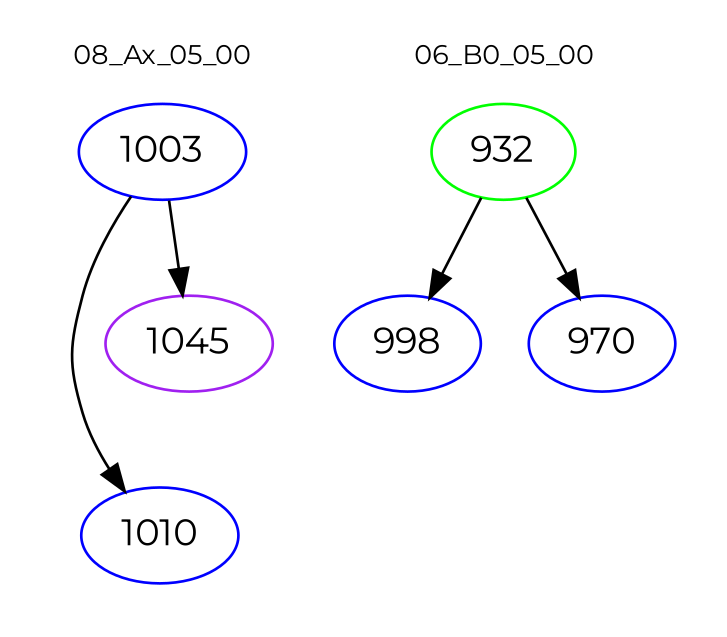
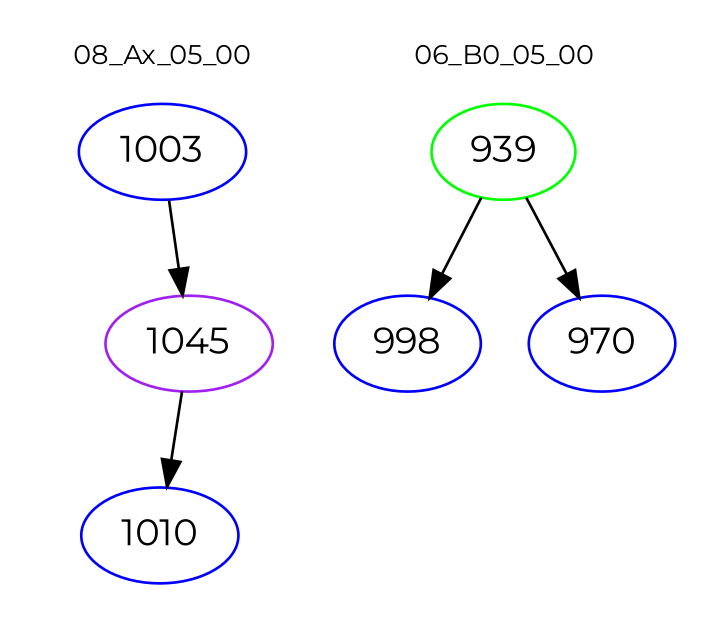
node "932": label "932" -> "939"
edge "1003" -> "1010": now "1045" -> "1010"
